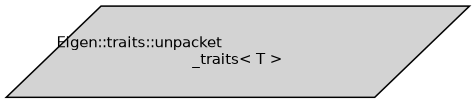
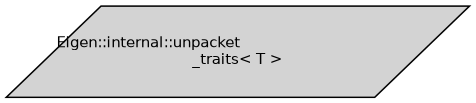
node "Eigen::traits::unpacket _traits< T >": label "Eigen::traits::unpacket _traits< T >" -> "Eigen::internal::unpacket _traits< T >"
